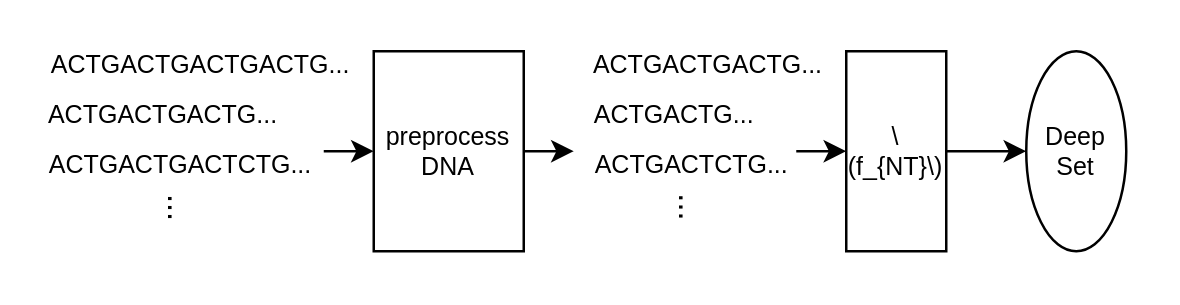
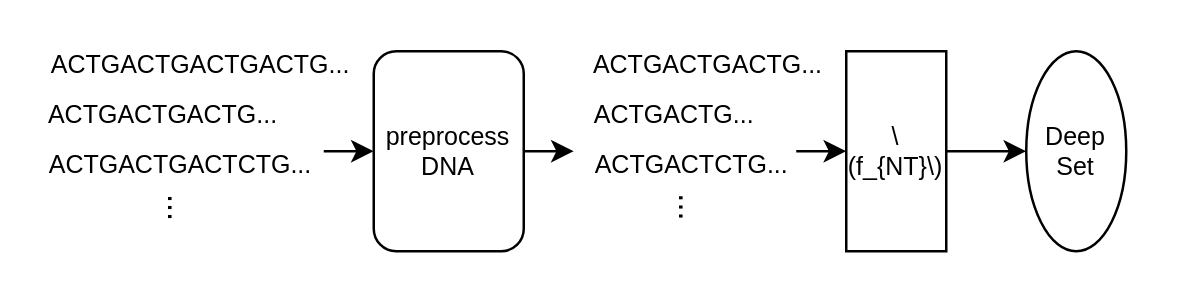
node "preprocess DNA": shape rectangle -> rounded rectangle
